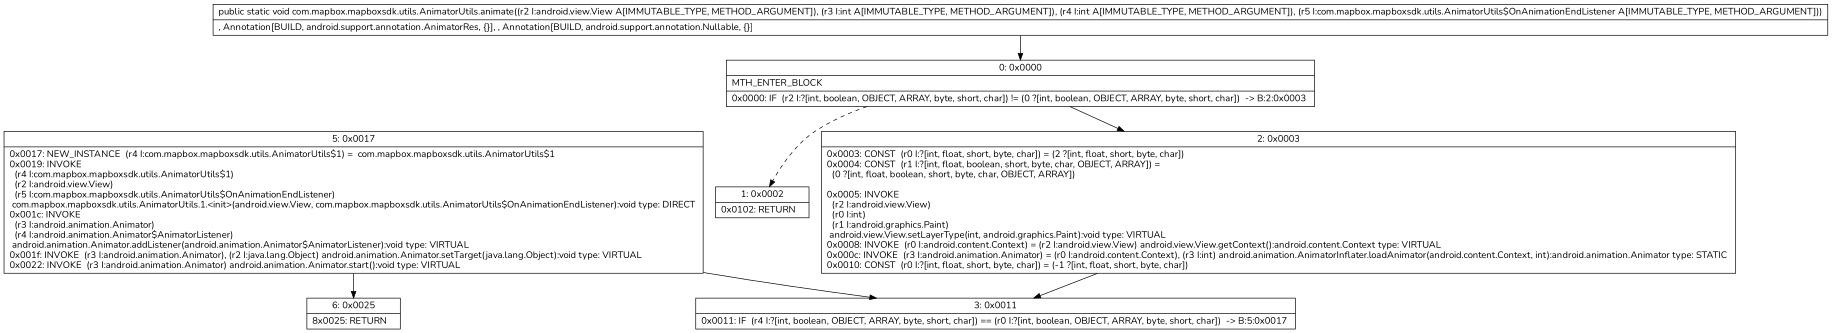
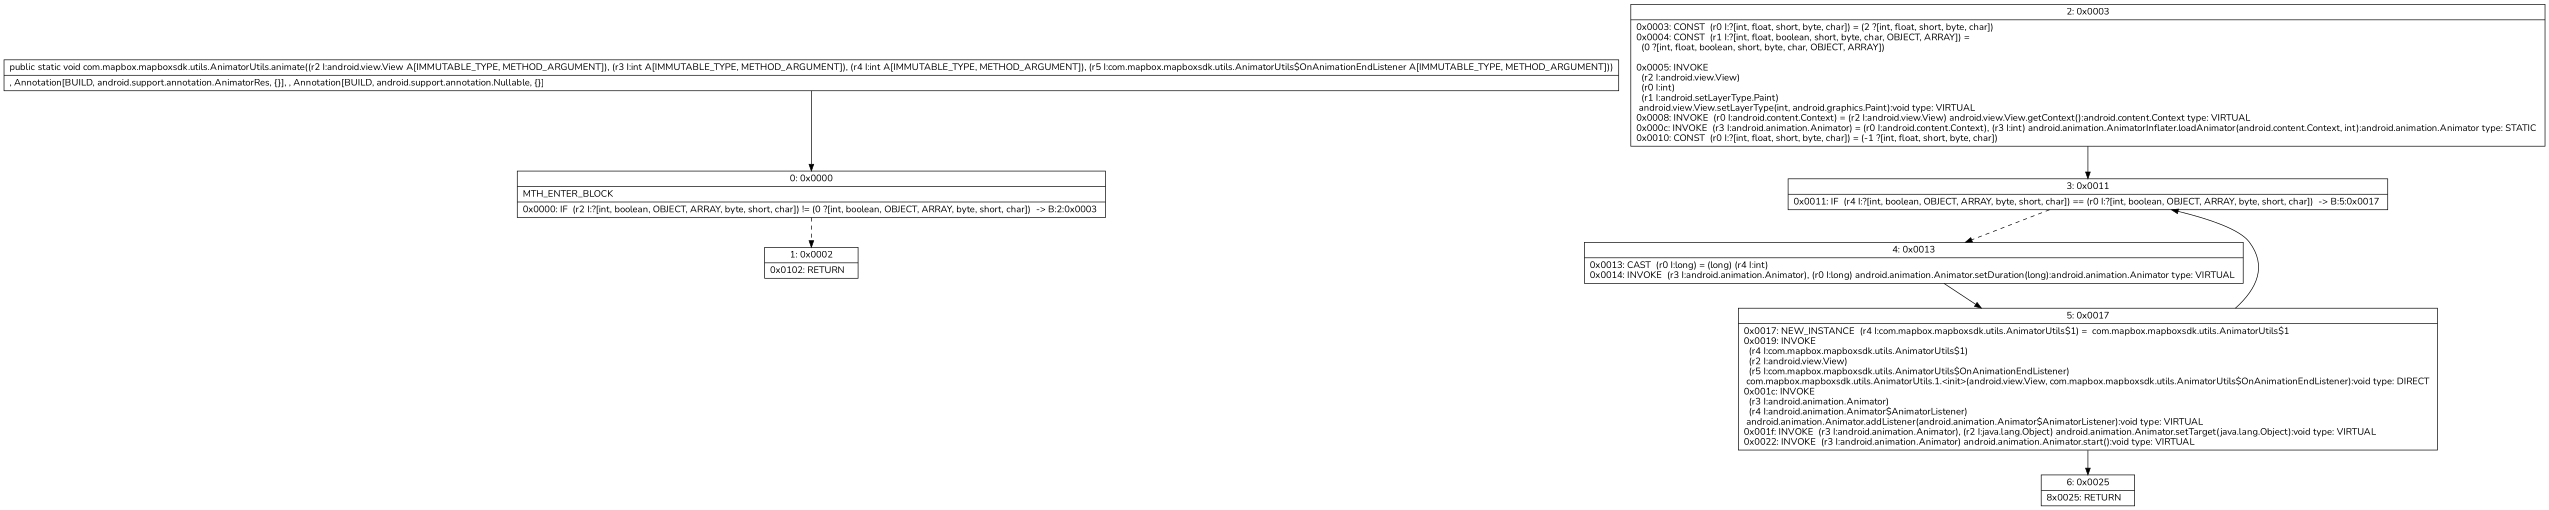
edge "0: 0x0000" -> "2: 0x0003": removed
node "2: 0x0003": text "(r1 I:android.graphics.Paint)" -> "(r1 I:android.setLayerType.Paint)"
node "4: 0x0013": added
